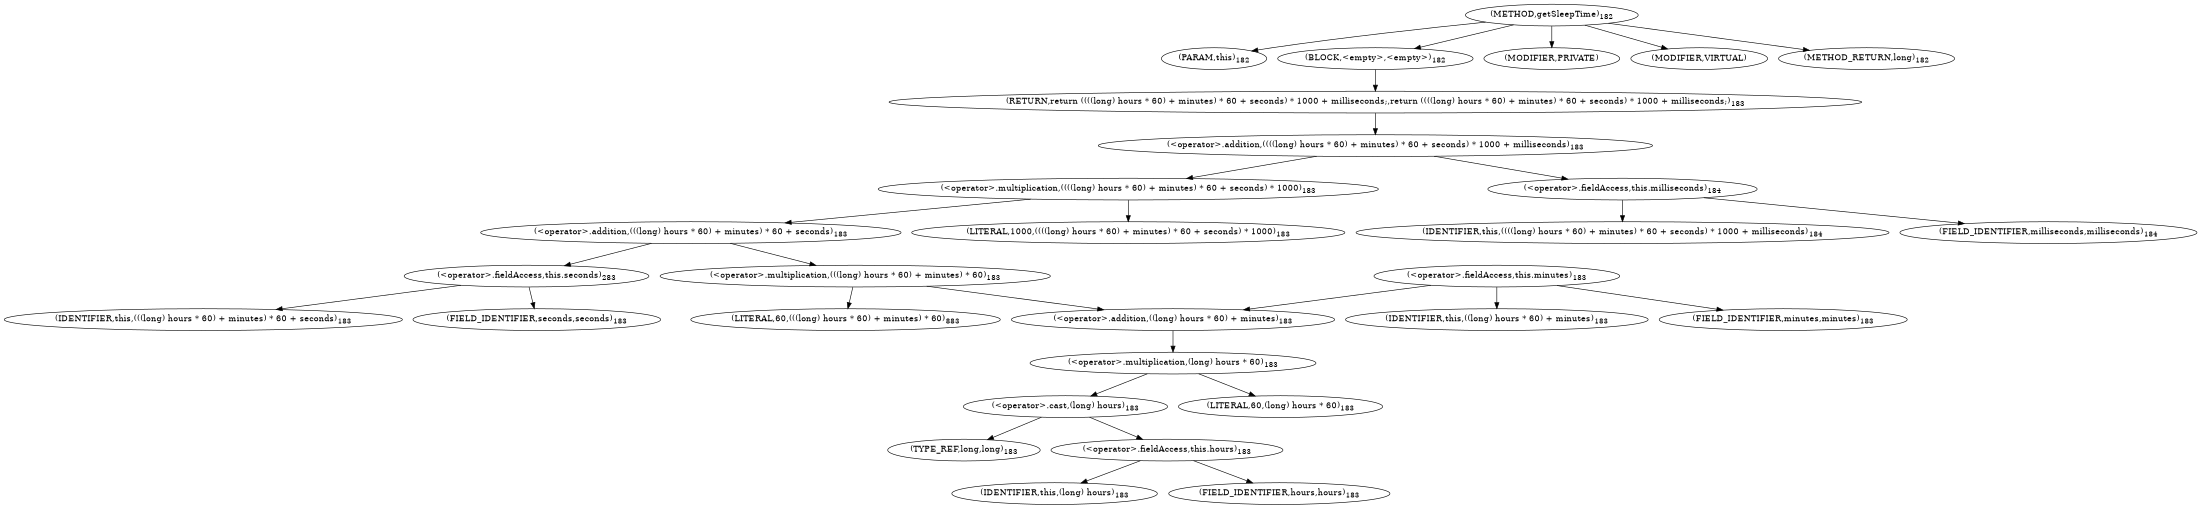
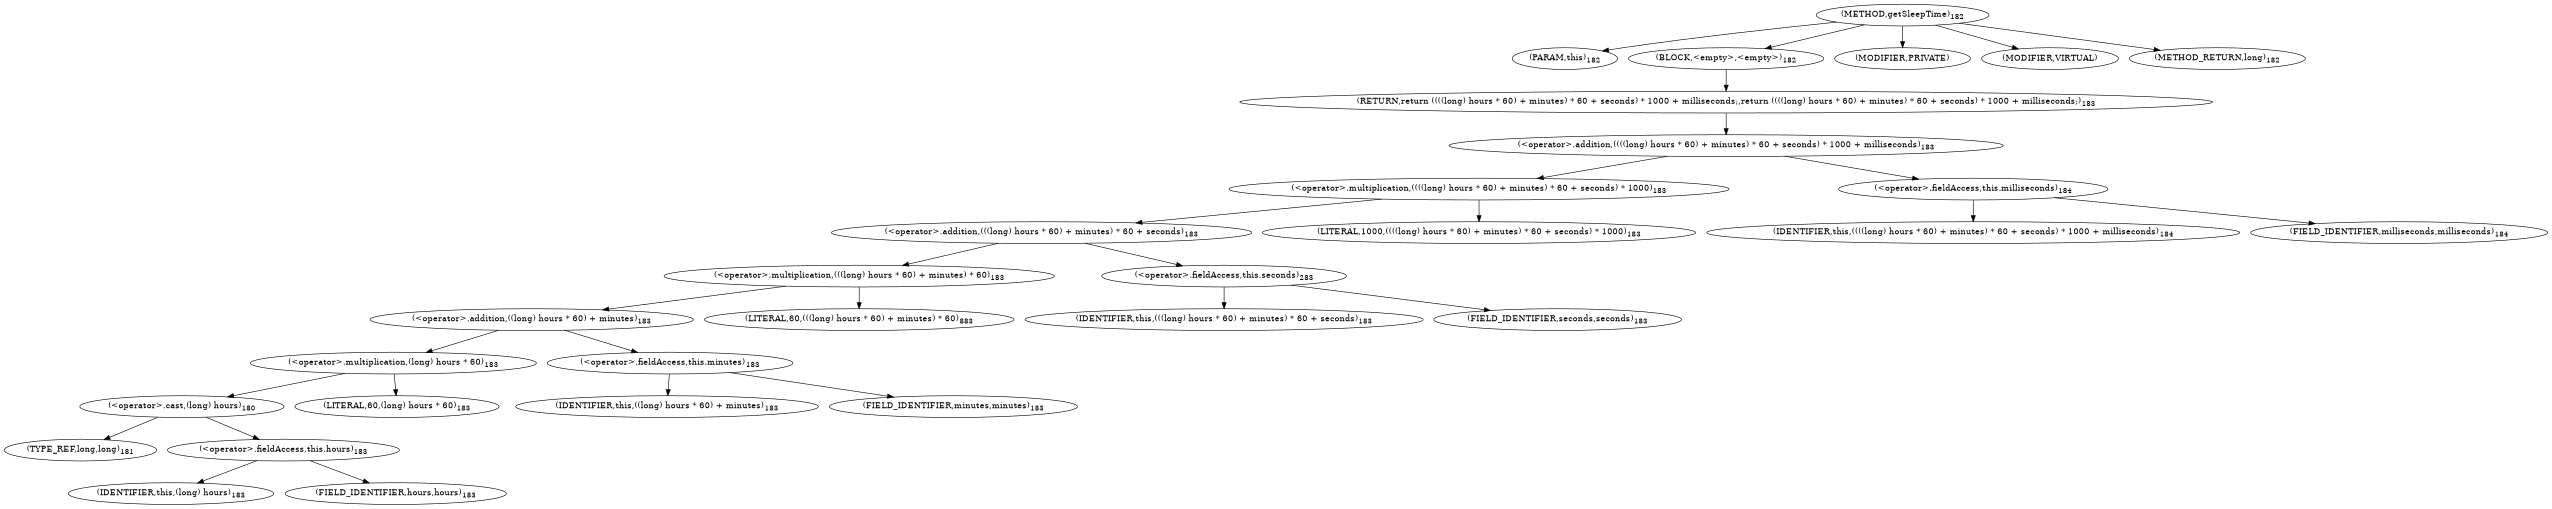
edge "(<operator>.fieldAccess,this.minutes)" -> "(<operator>.addition,((long) hours * 60) + minutes)": reversed
node "(<operator>.cast,(long) hours)": text "183" -> "180"
node "(TYPE_REF,long,long)": text "183" -> "181"
